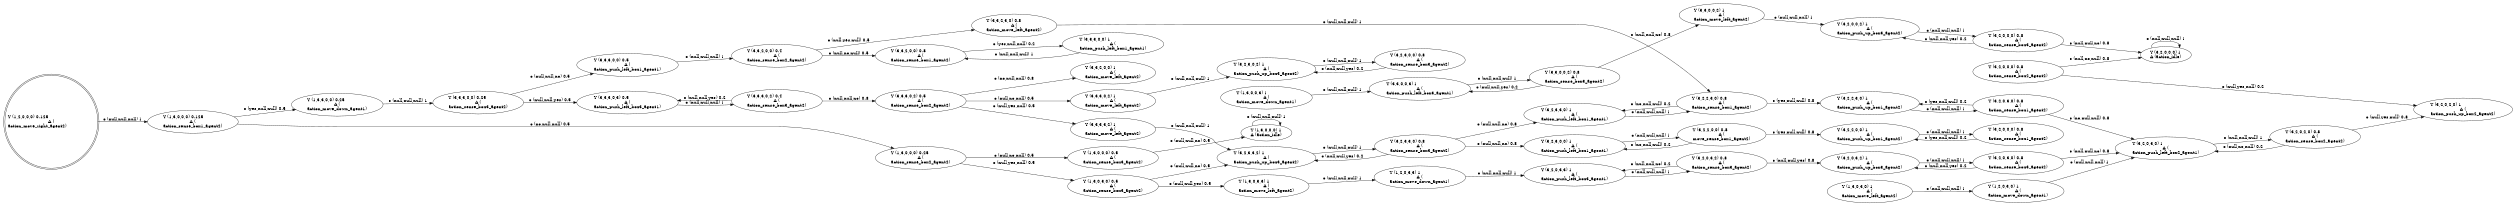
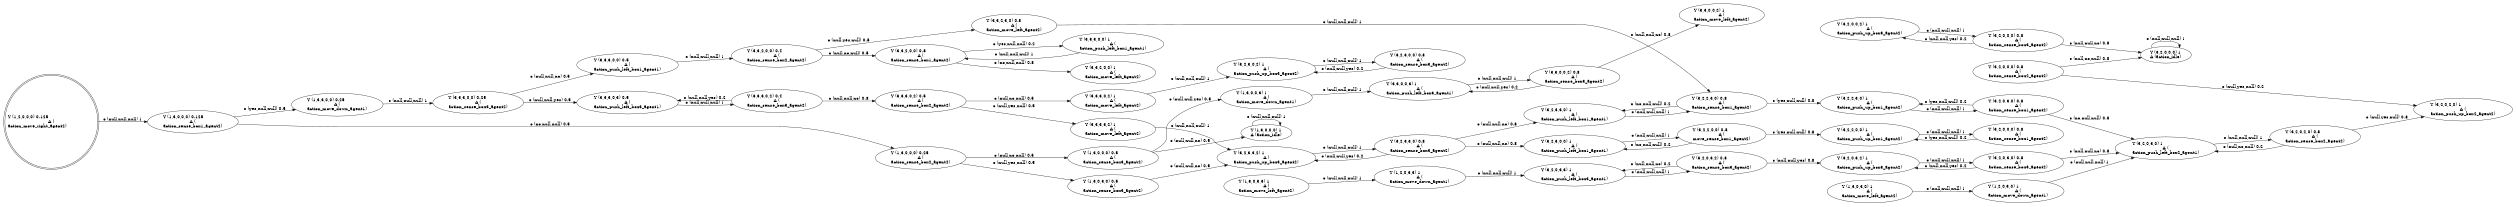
edge "Y (3,3,0,0,2) 1 A ( action_move_left_agent2)" -> "Y (3,2,0,0,2) 1 A ( action_push_up_box3_agent2)": removed, label "o (null,null,null) 1"
edge "Y (3,3,3,0,2) 0.5 A ( action_sense_box2_agent2)" -> "Y (3,3,2,0,0) 1 A ( action_move_left_agent2)": now "Y (3,3,2,0,0) 0.8 A ( action_sense_box1_agent2)" -> "Y (3,3,2,0,0) 1 A ( action_move_left_agent2)"
edge "Y (1,3,0,0,0) 0.5 A ( action_sense_box3_agent2)" -> "Y (1,3,0,0,3) 1 A ( action_move_down_agent1)": added, label "o (null,null,yes) 0.5"
edge "Y (1,3,0,3,0) 0.5 A ( action_sense_box3_agent2)" -> "Y (1,3,0,3,3) 1 A ( action_move_left_agent2)": removed, label "o (null,null,yes) 0.5"
